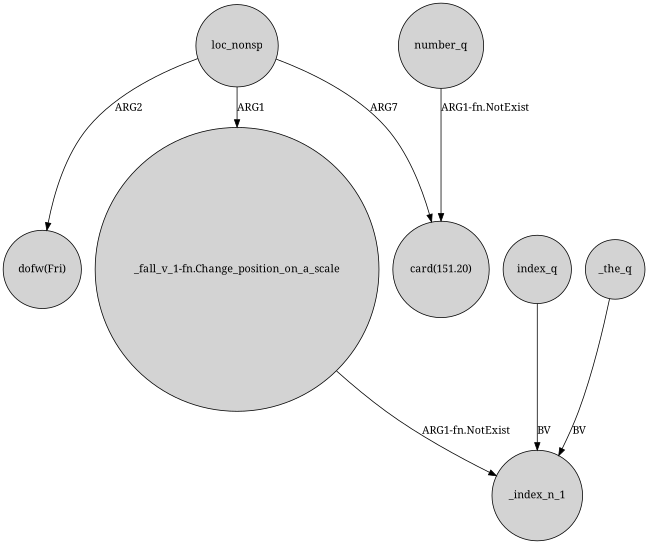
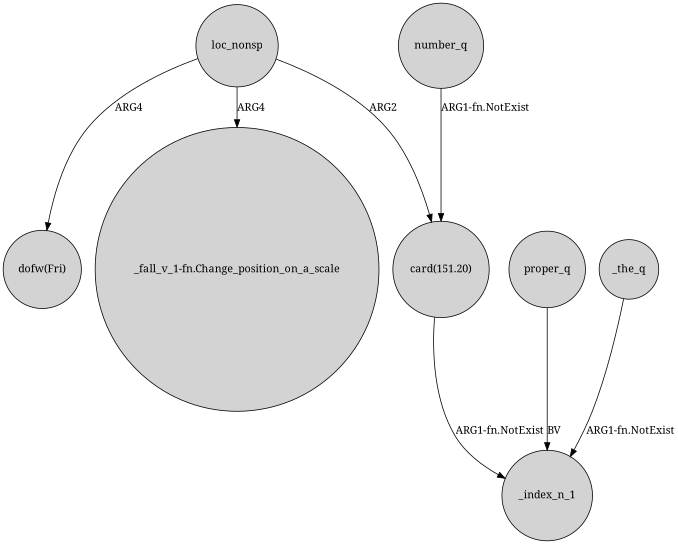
edge "loc_nonsp" -> "dofw(Fri)": label "ARG2" -> "ARG4"
edge "loc_nonsp" -> "_fall_v_1-fn.Change_position_on_a_scale": label "ARG1" -> "ARG4"
edge "loc_nonsp" -> "card(151.20)": label "ARG7" -> "ARG2"
node "index_q": label "index_q" -> "proper_q"
edge "_fall_v_1-fn.Change_position_on_a_scale" -> "_index_n_1": now "card(151.20)" -> "_index_n_1"
edge "_the_q" -> "_index_n_1": label "BV" -> "ARG1-fn.NotExist"
